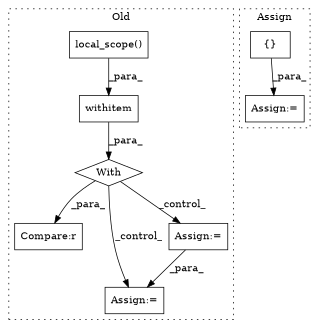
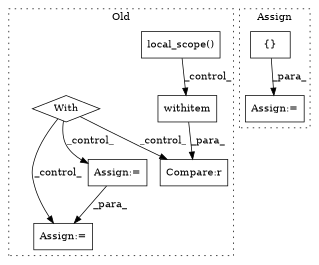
edge "local_scope()" -> "withitem": label "_para_" -> "_control_"
edge "withitem" -> "With": now "withitem" -> "Compare:r"
edge "With" -> "Compare:r": label "_para_" -> "_control_"
